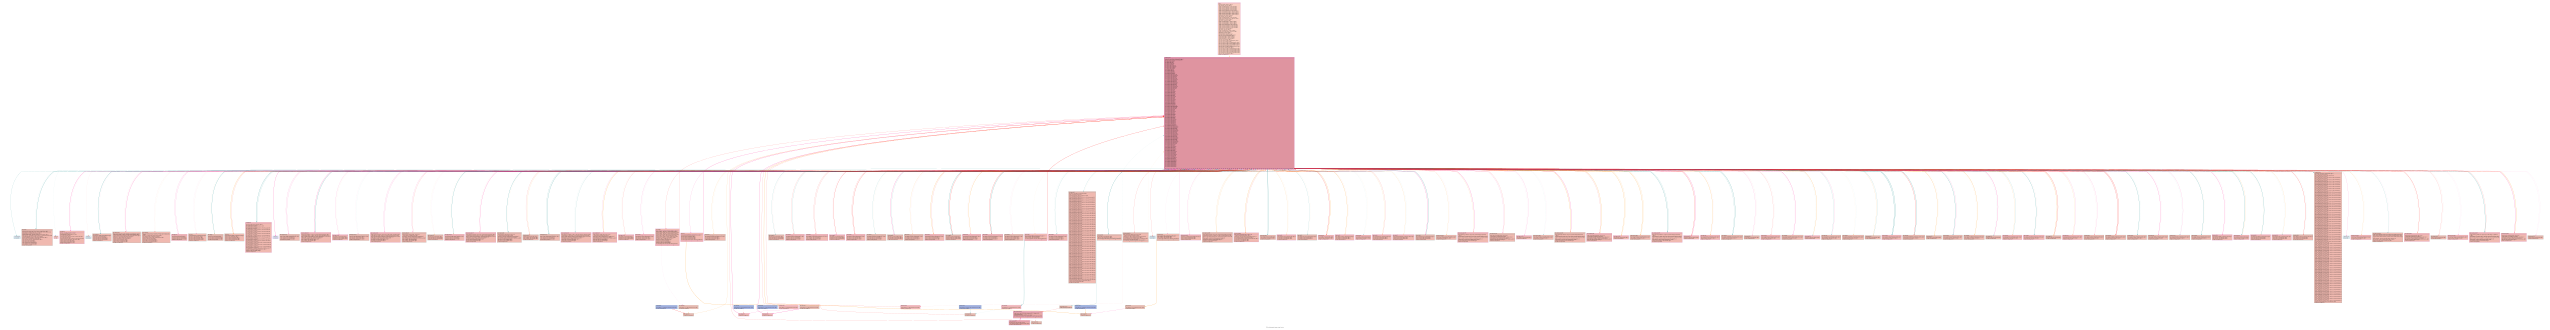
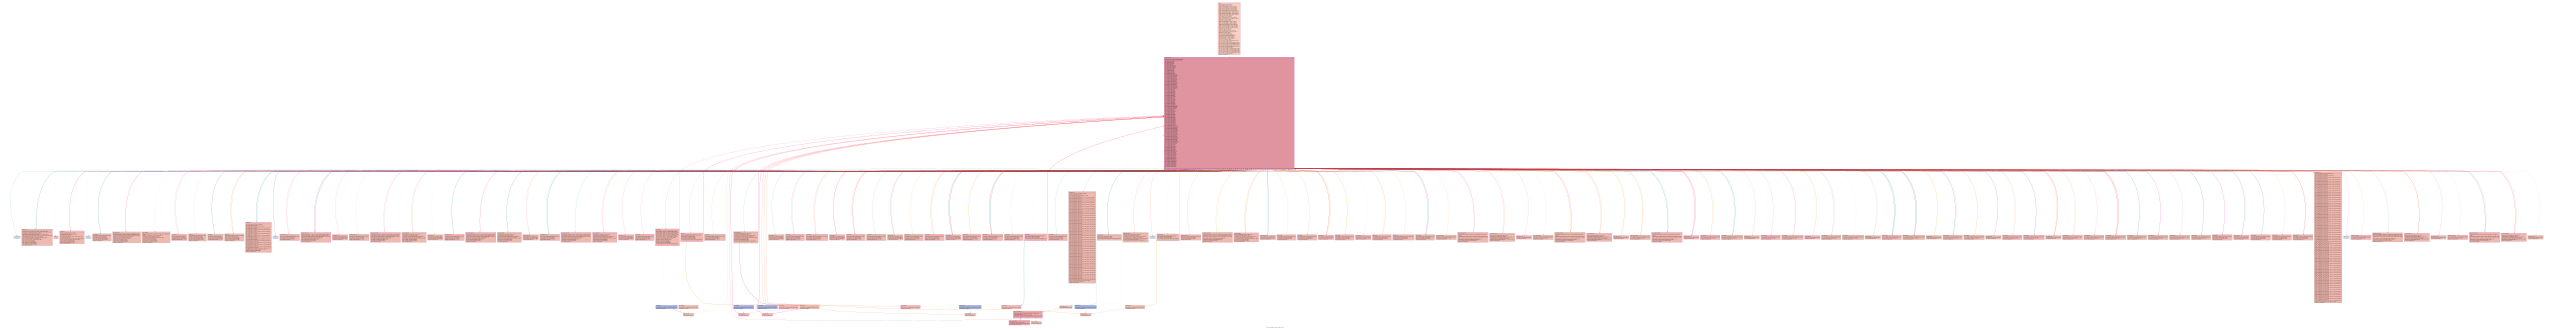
node "fake.loop.body15:": added
